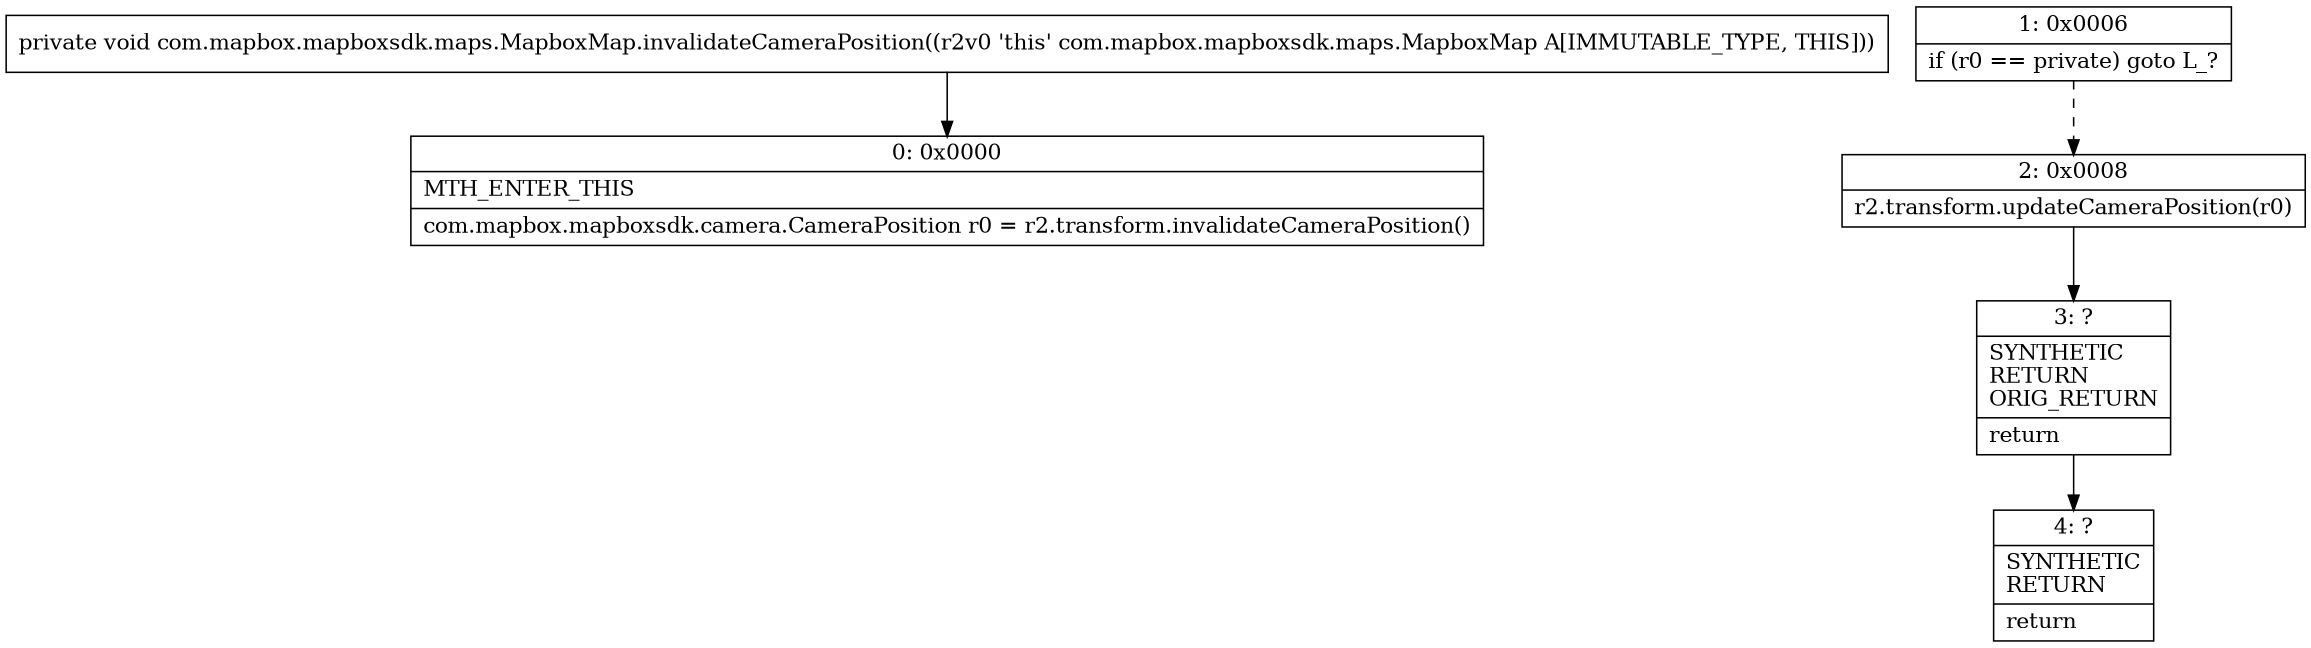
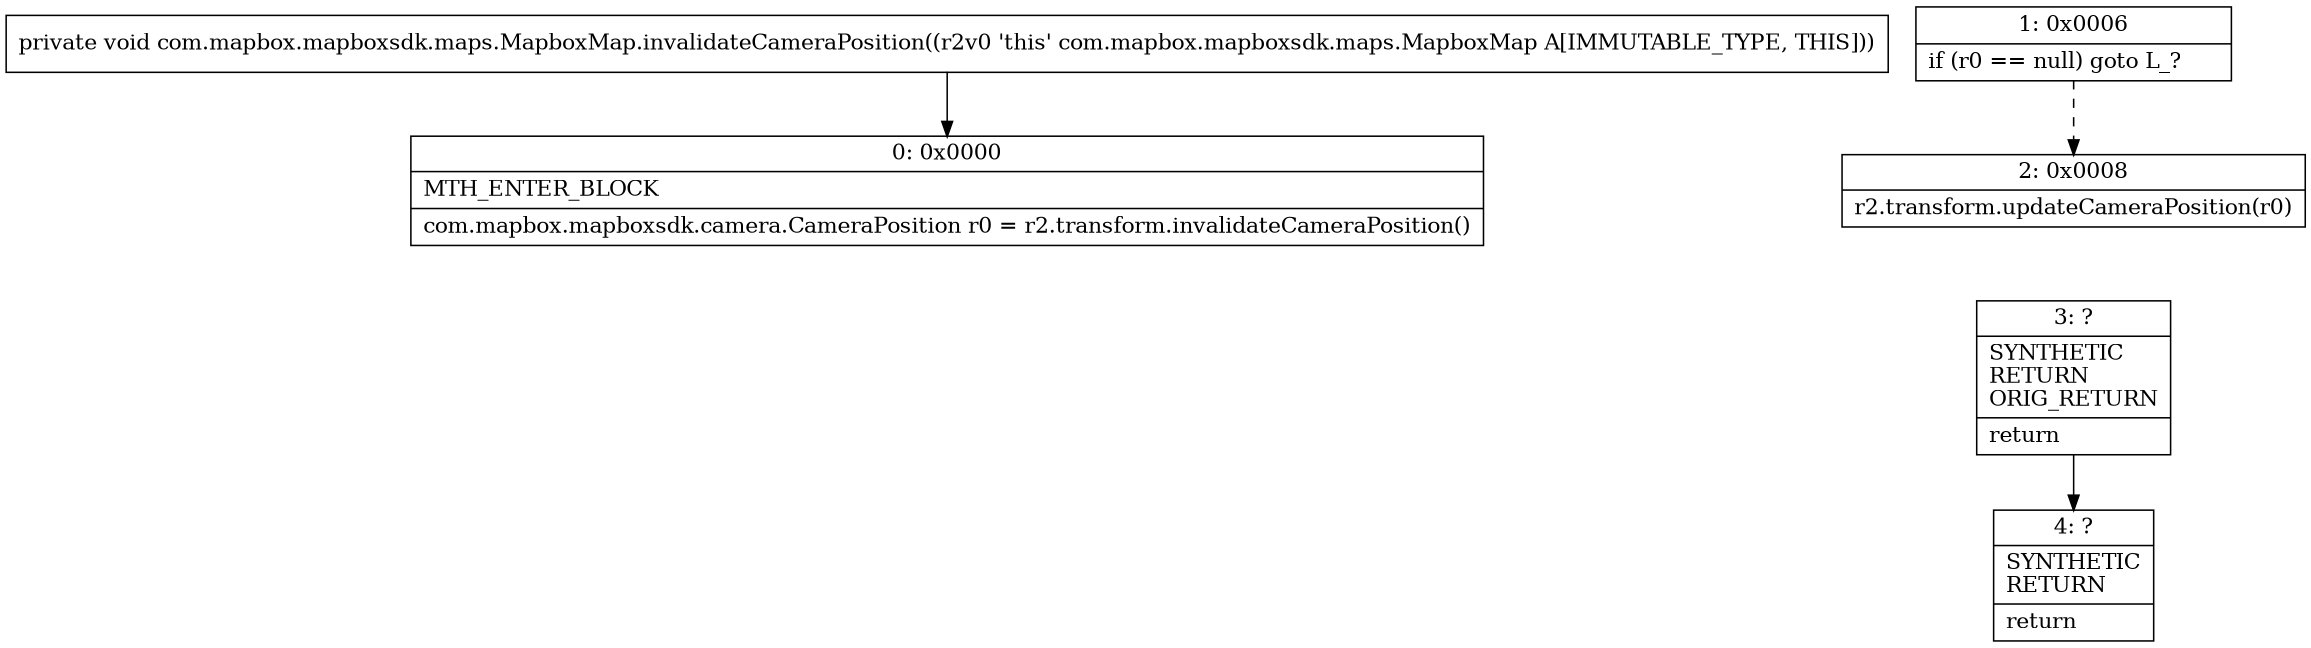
node "1: 0x0006": text "if (r0 == private) goto L_?" -> "if (r0 == null) goto L_?"
node "0: 0x0000": text "MTH_ENTER_THIS" -> "MTH_ENTER_BLOCK"
edge "2: 0x0008" -> "3: ?": removed
